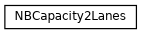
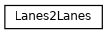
node "NBCapacity2Lanes": label "NBCapacity2Lanes" -> "Lanes2Lanes"
